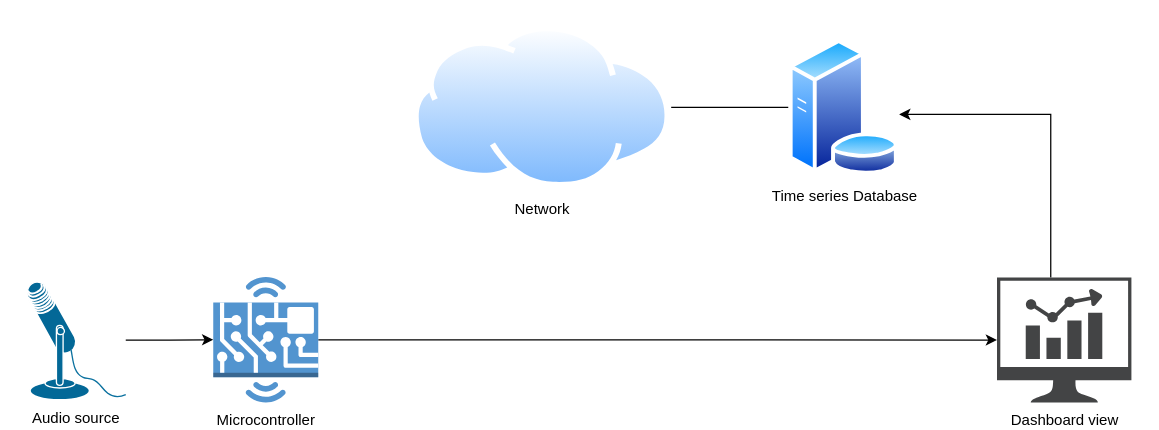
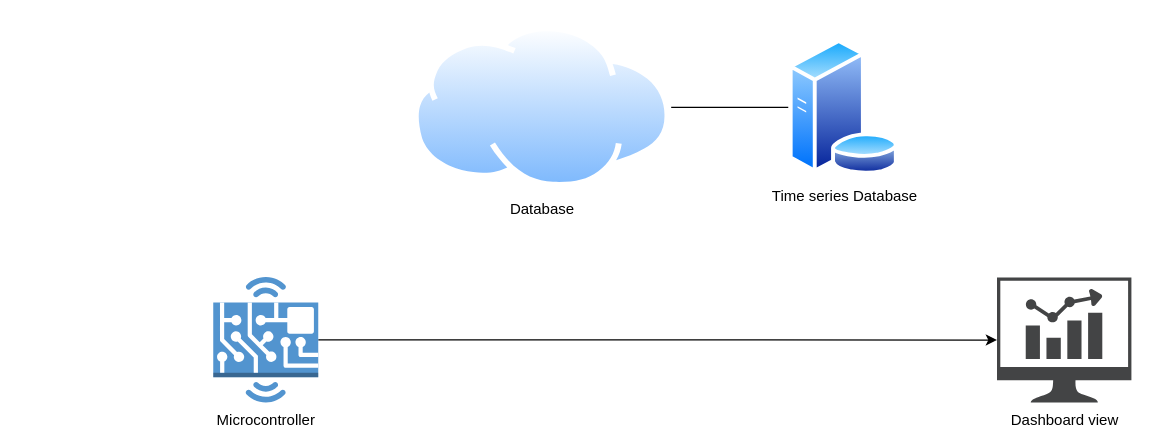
edge "Dashboard view" -> "Time series Database": removed
node "Network": label "Network" -> "Database"
node "Audio source": removed
edge "Audio source" -> "Microcontroller": removed
